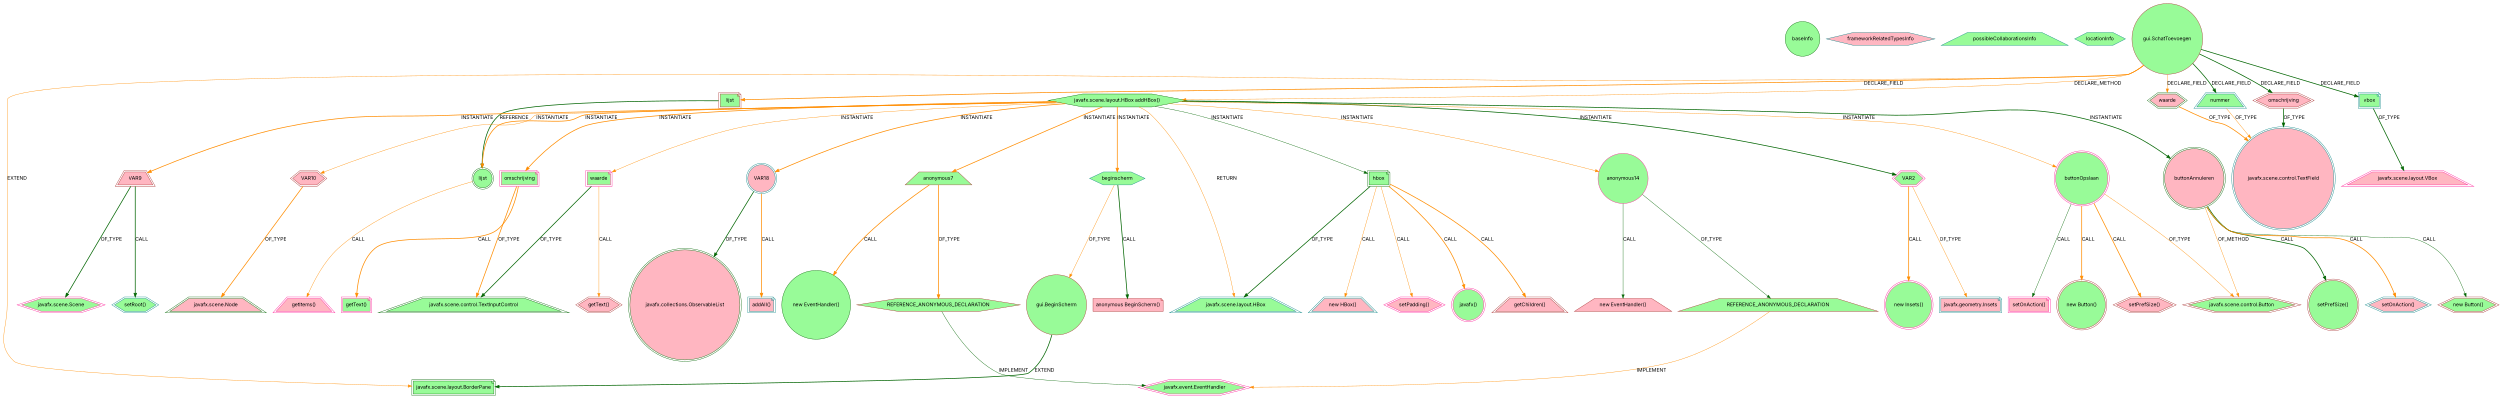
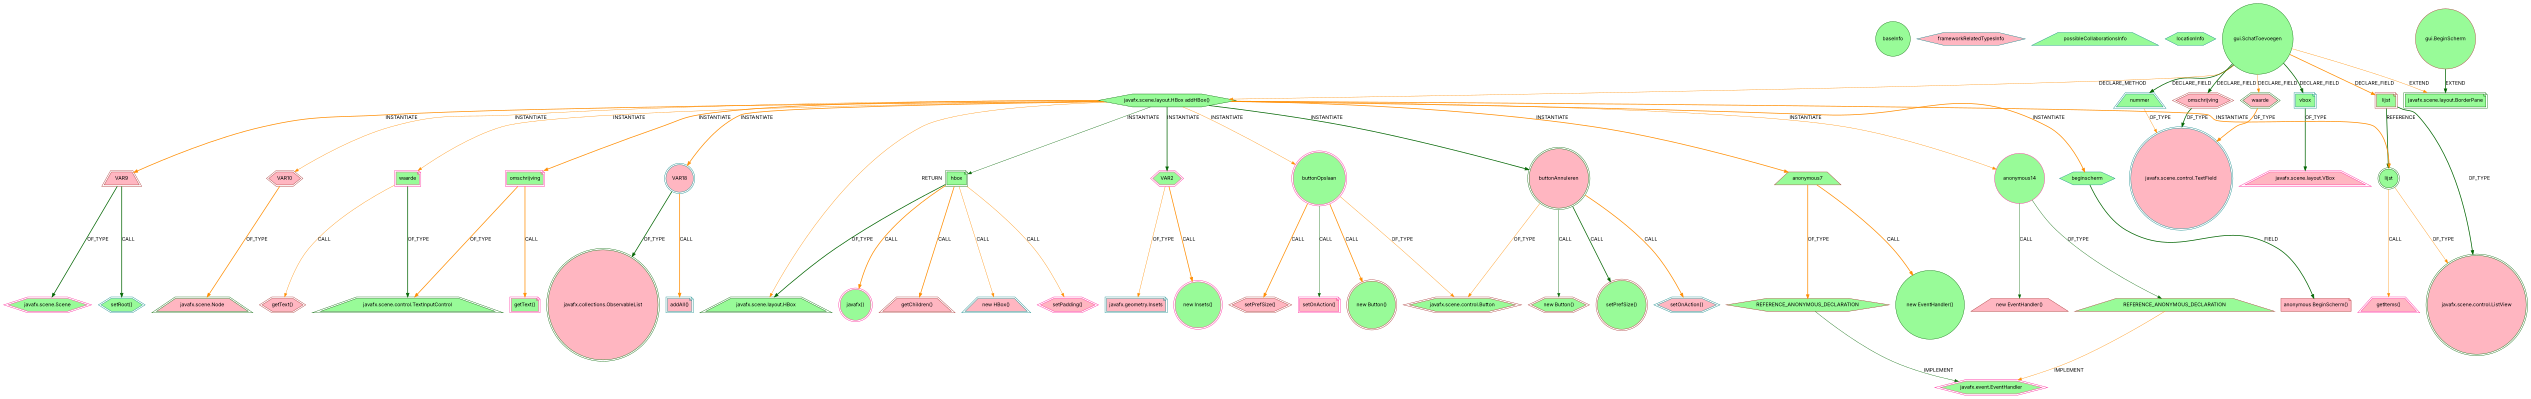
node "gui.SchatToevoegen": color brown -> darkgreen
edge "beginscherm" -> "gui.BeginScherm": removed, label "OF_TYPE"
edge "beginscherm" -> "anonymous BeginScherm()": label "CALL" -> "FIELD"
edge "buttonAnnuleren" -> "javafx.scene.control.Button": label "OF_METHOD" -> "OF_TYPE"
node "javafx.scene.layout.HBox": color teal -> darkgreen
node "javafx.scene.control.ListView": added
